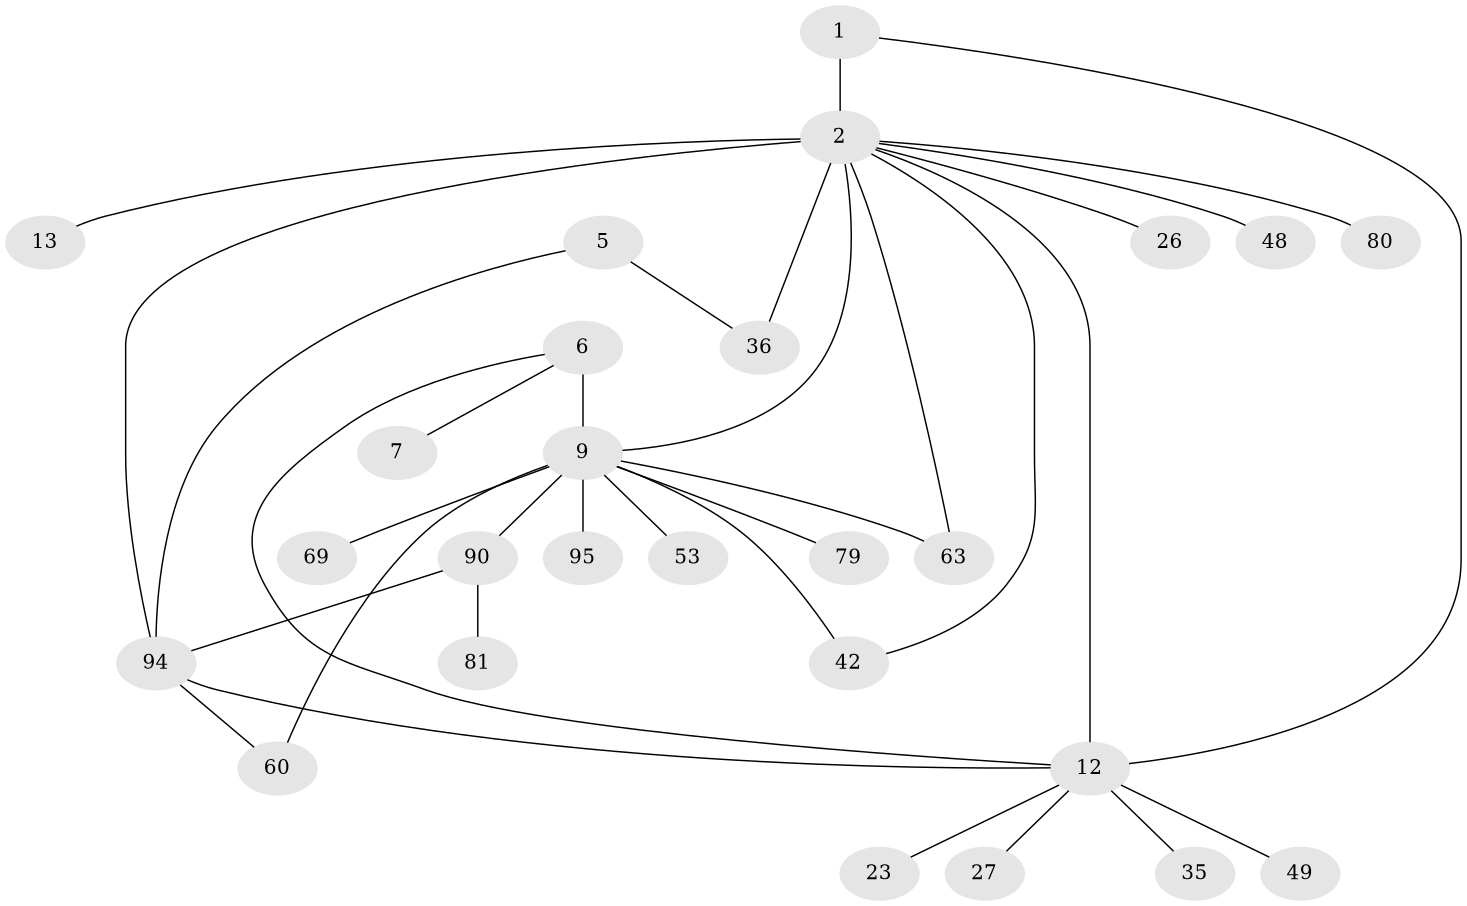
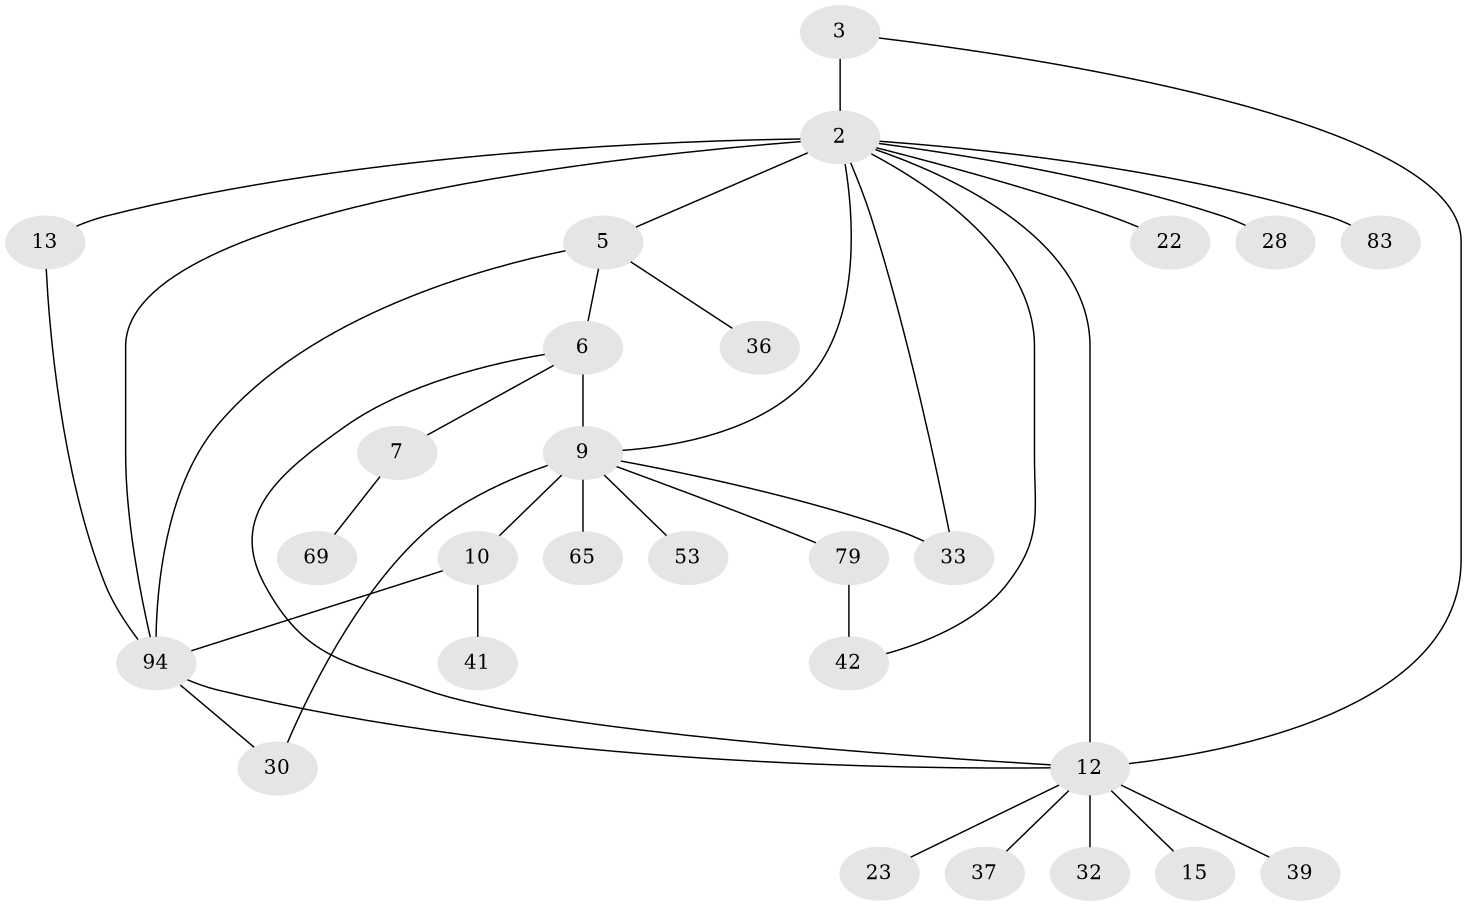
node "1": label "1" -> "3"
edge "2" -- "36": now "2" -- "5"
node "26": label "26" -> "22"
node "48": label "48" -> "28"
node "80": label "80" -> "83"
edge "5" -- "6": added
edge "13" -- "94": added
edge "9" -- "69": now "7" -- "69"
edge "9" -- "42": now "79" -- "42"
node "90": label "90" -> "10"
node "95": label "95" -> "65"
node "63": label "63" -> "33"
node "81": label "81" -> "41"
node "60": label "60" -> "30"
node "27": label "27" -> "37"
node "32": added
node "35": label "35" -> "15"
node "49": label "49" -> "39"
